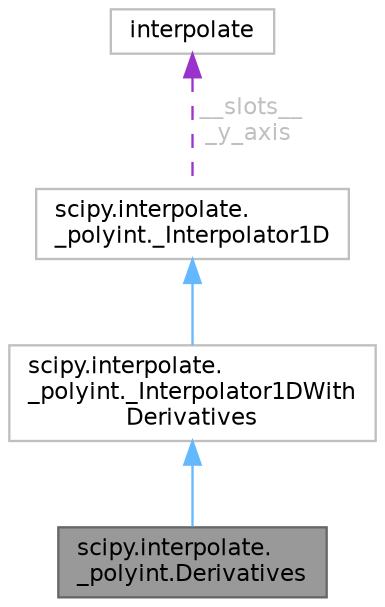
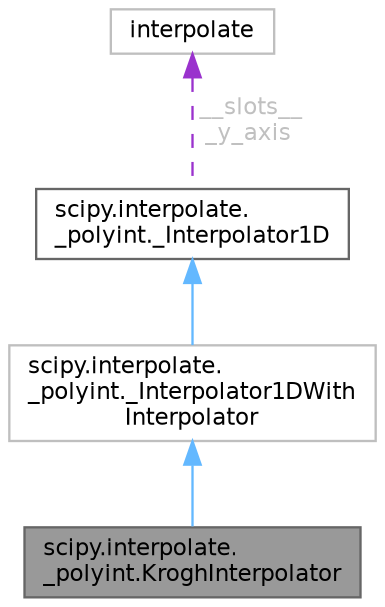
node "scipy.interpolate. _polyint._Interpolator1D": color grey75 -> gray40
node "scipy.interpolate. _polyint._Interpolator1DWith Derivatives": label "scipy.interpolate. _polyint._Interpolator1DWith Derivatives" -> "scipy.interpolate. _polyint._Interpolator1DWith Interpolator"
node "scipy.interpolate. _polyint.Derivatives": label "scipy.interpolate. _polyint.Derivatives" -> "scipy.interpolate. _polyint.KroghInterpolator"
